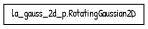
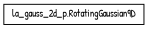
node "la_gauss_2d_p.RotatingGaussian2D": label "la_gauss_2d_p.RotatingGaussian2D" -> "la_gauss_2d_p.RotatingGaussian9D"
